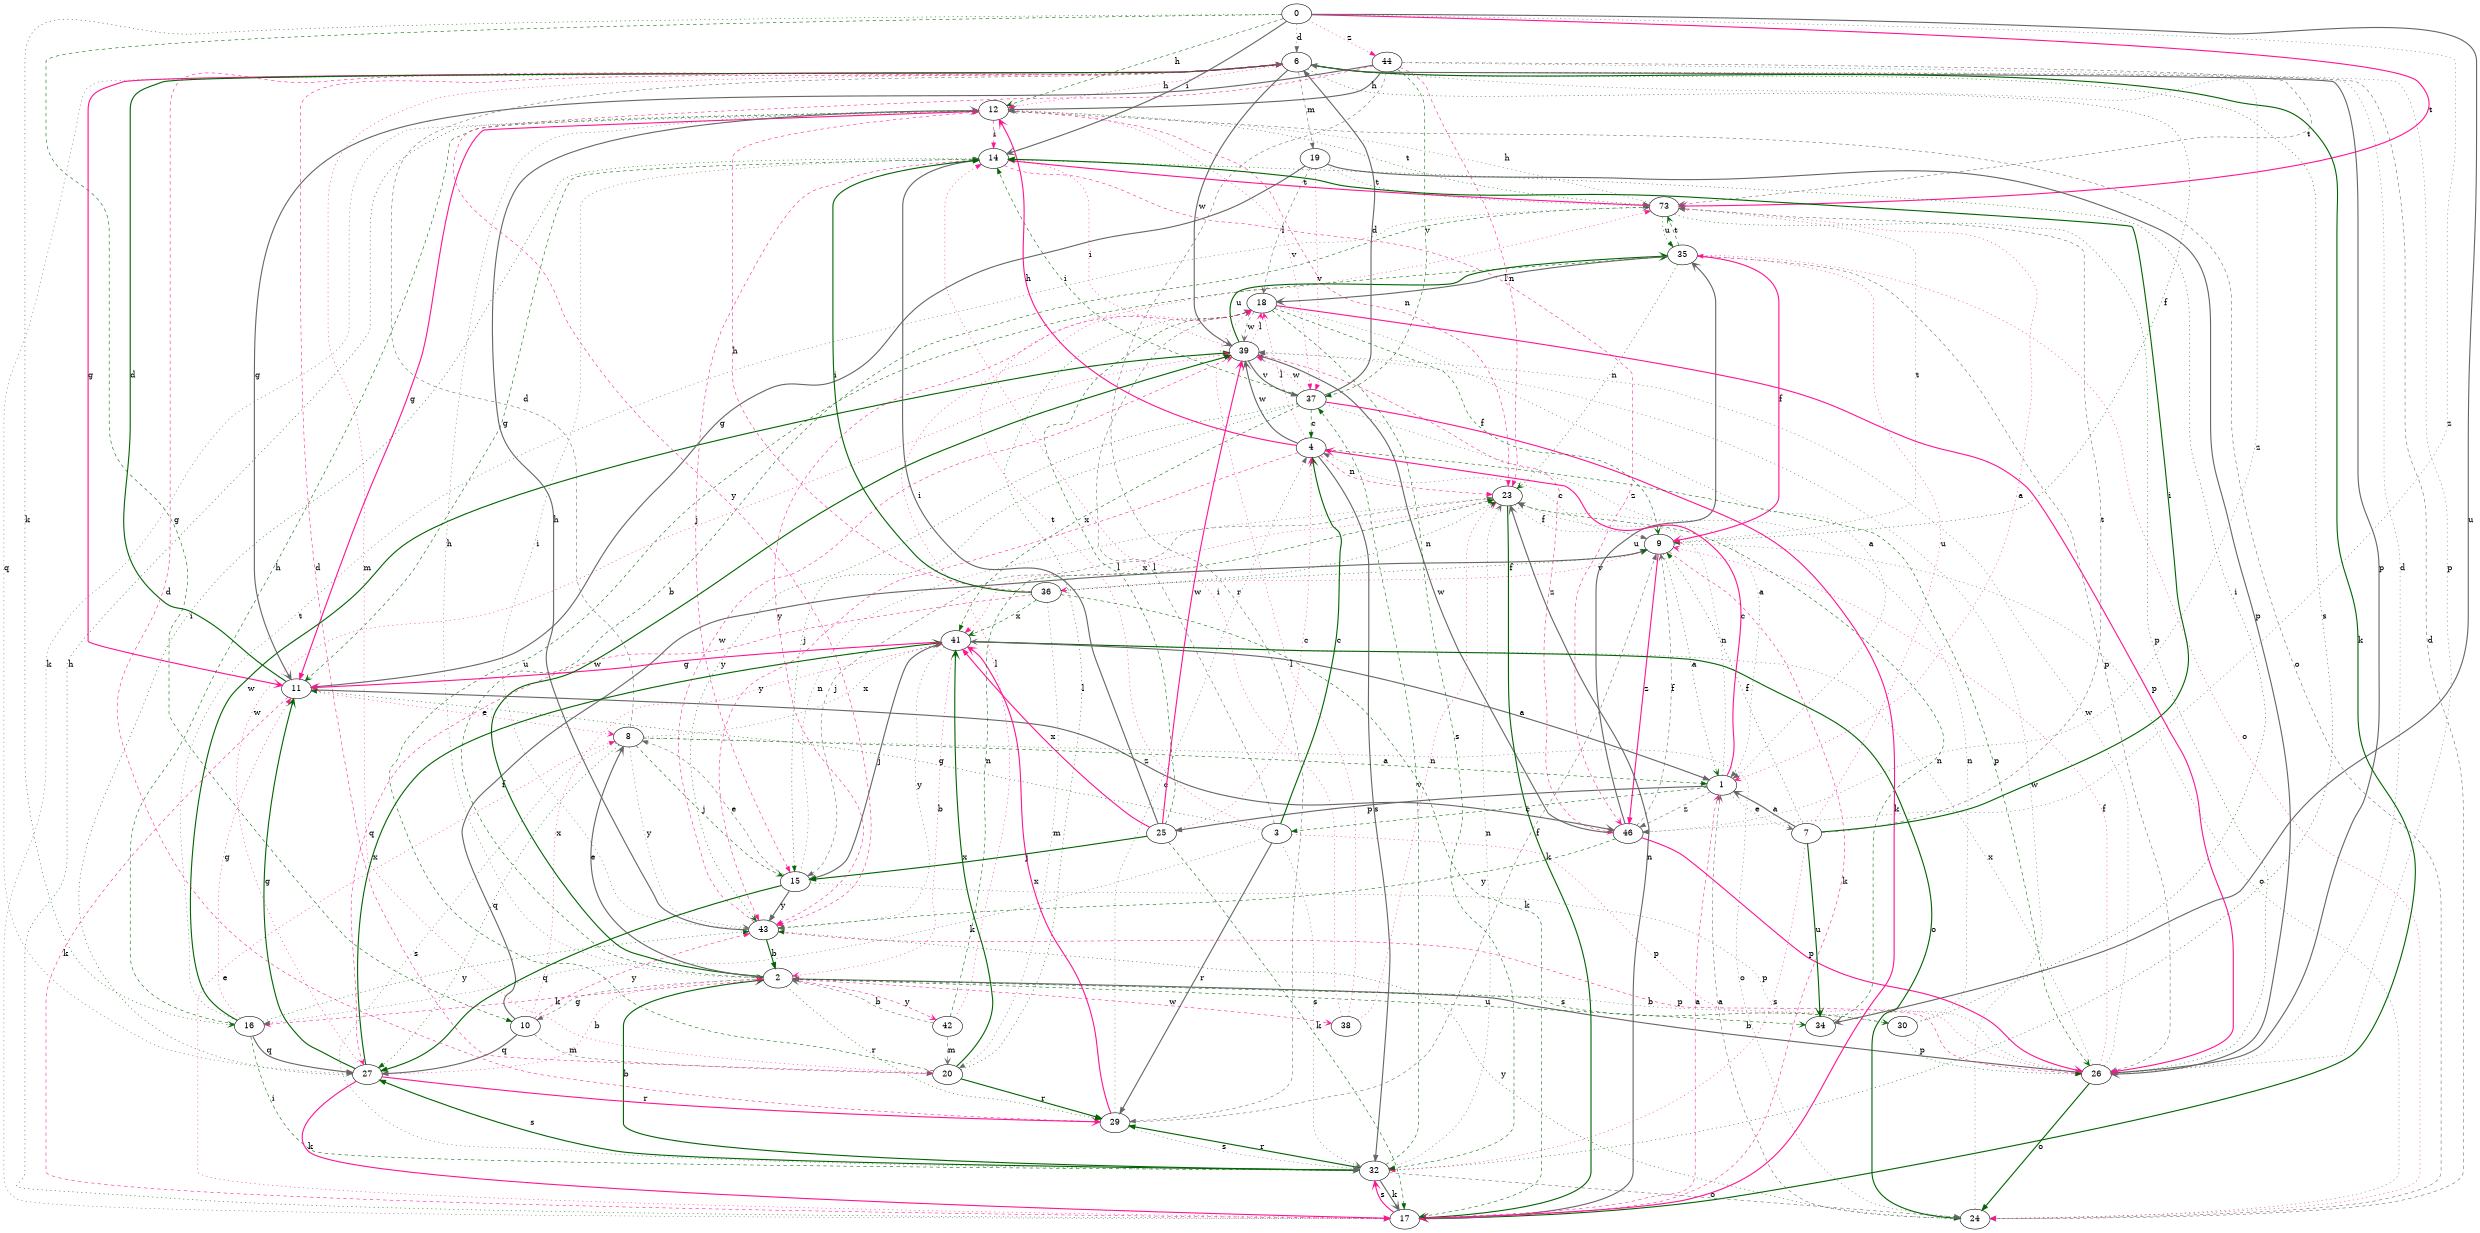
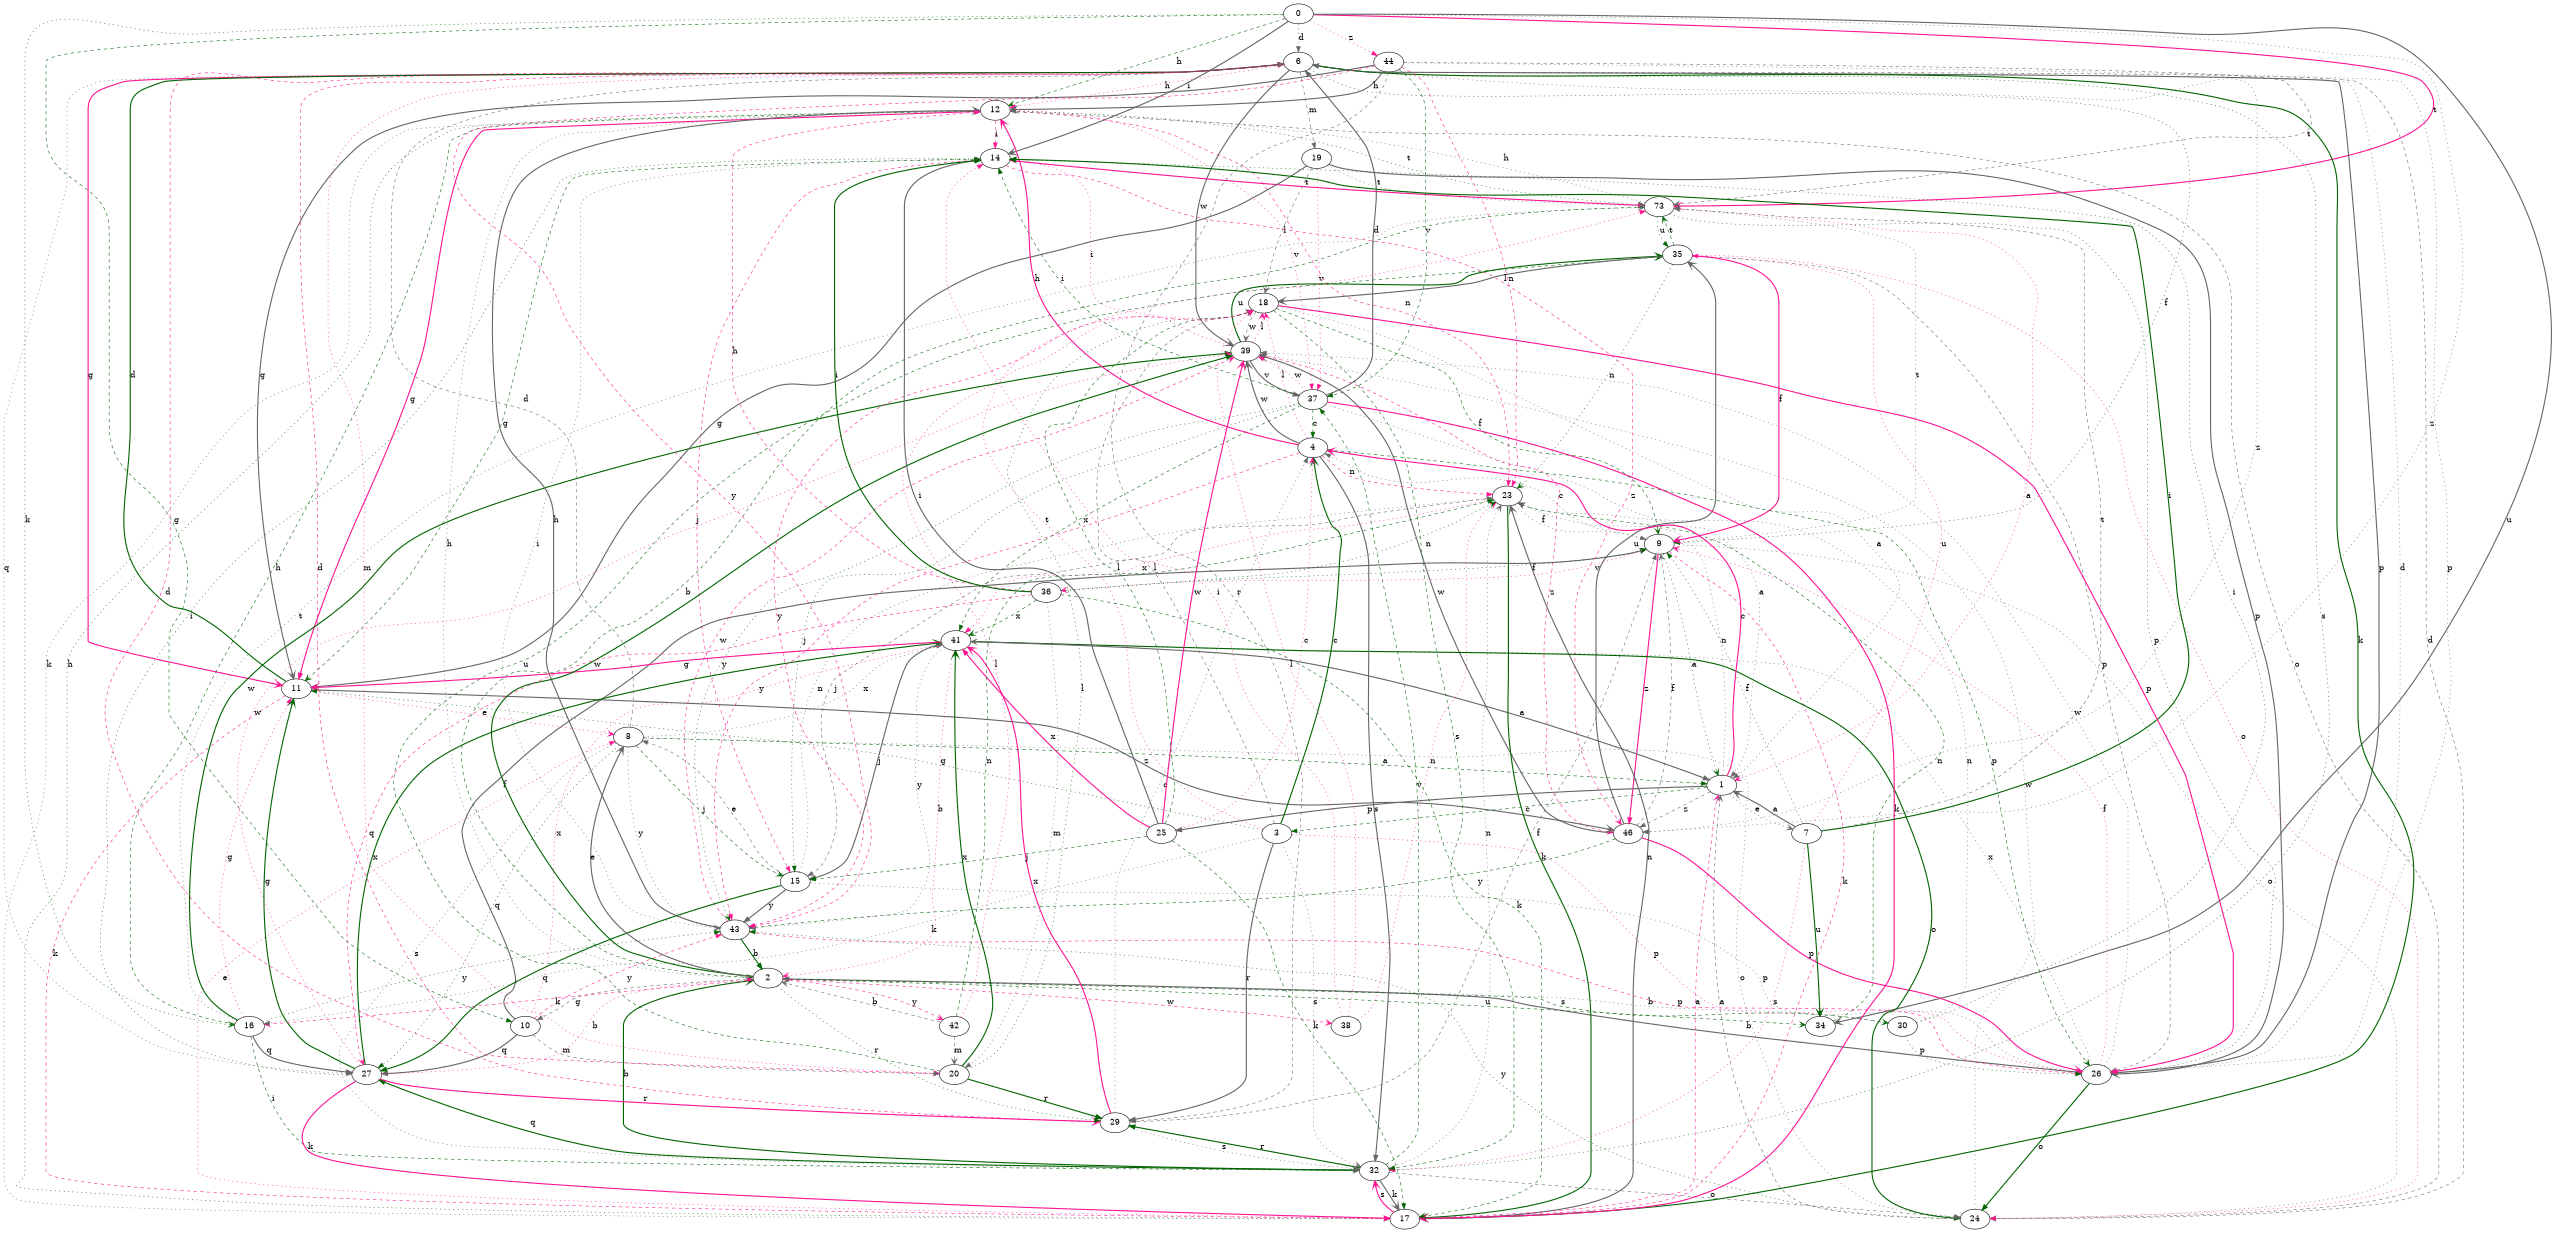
edge "25" -> "15": style bold -> dashed
edge "32" -> "27": label "s" -> "q"
